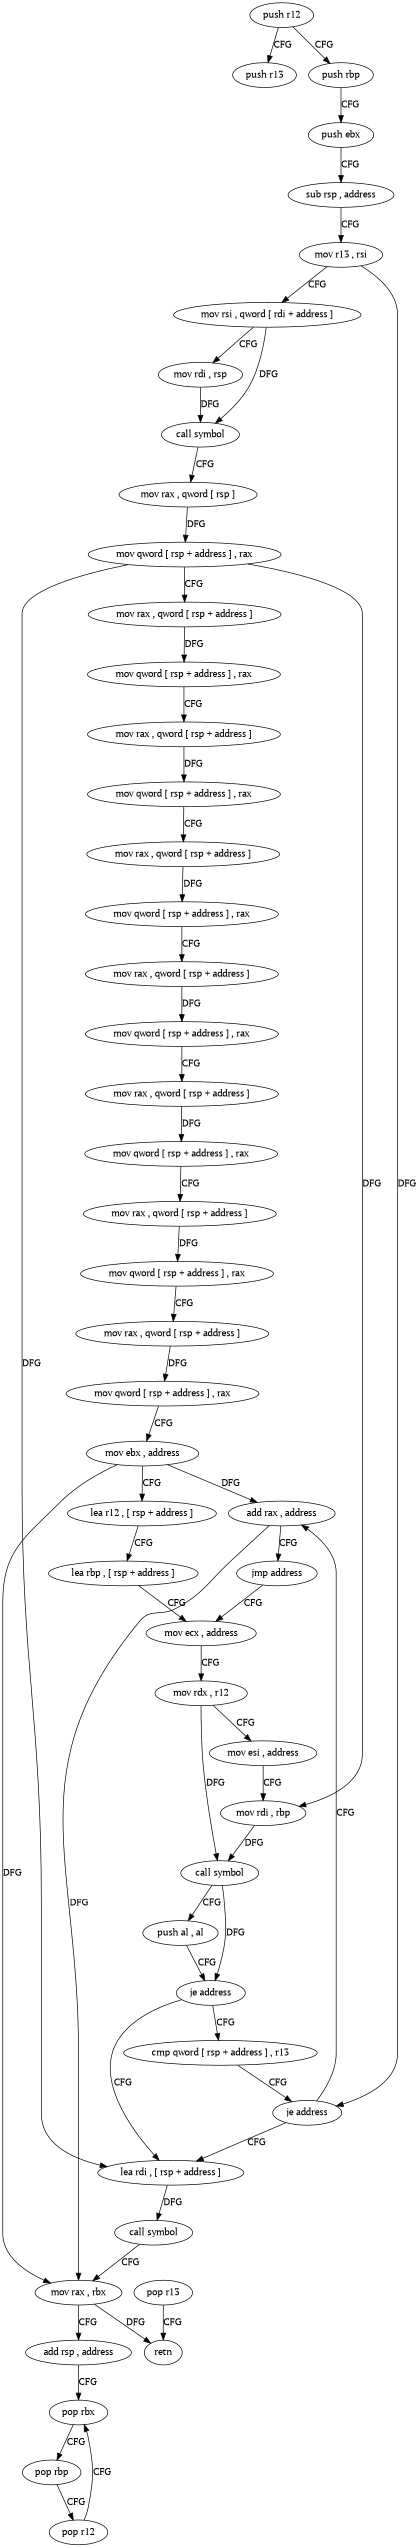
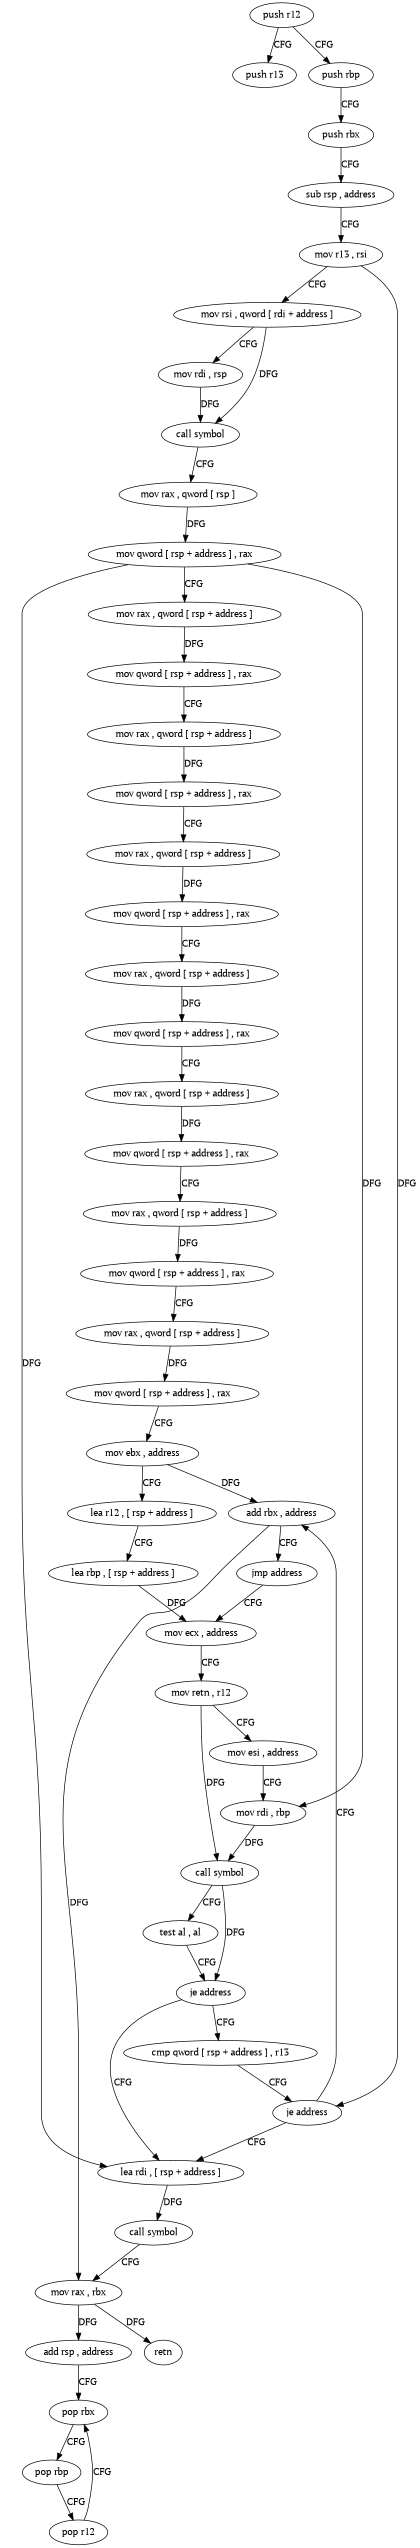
node "push ebx": label "push ebx" -> "push rbx"
node "add rax , address": label "add rax , address" -> "add rbx , address"
edge "lea rbp , [ rsp + address ]" -> "mov ecx , address": label "CFG" -> "DFG"
node "mov rdx , r12": label "mov rdx , r12" -> "mov retn , r12"
edge "mov ebx , address" -> "mov rax , rbx": removed, label "DFG"
node "push al , al": label "push al , al" -> "test al , al"
node "pop r13": removed
edge "mov rax , rbx" -> "add rsp , address": label "CFG" -> "DFG"
